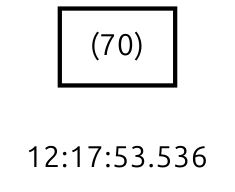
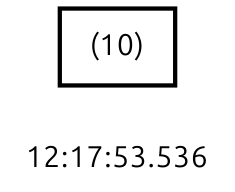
node "(70)": label "(70)" -> "(10)"
